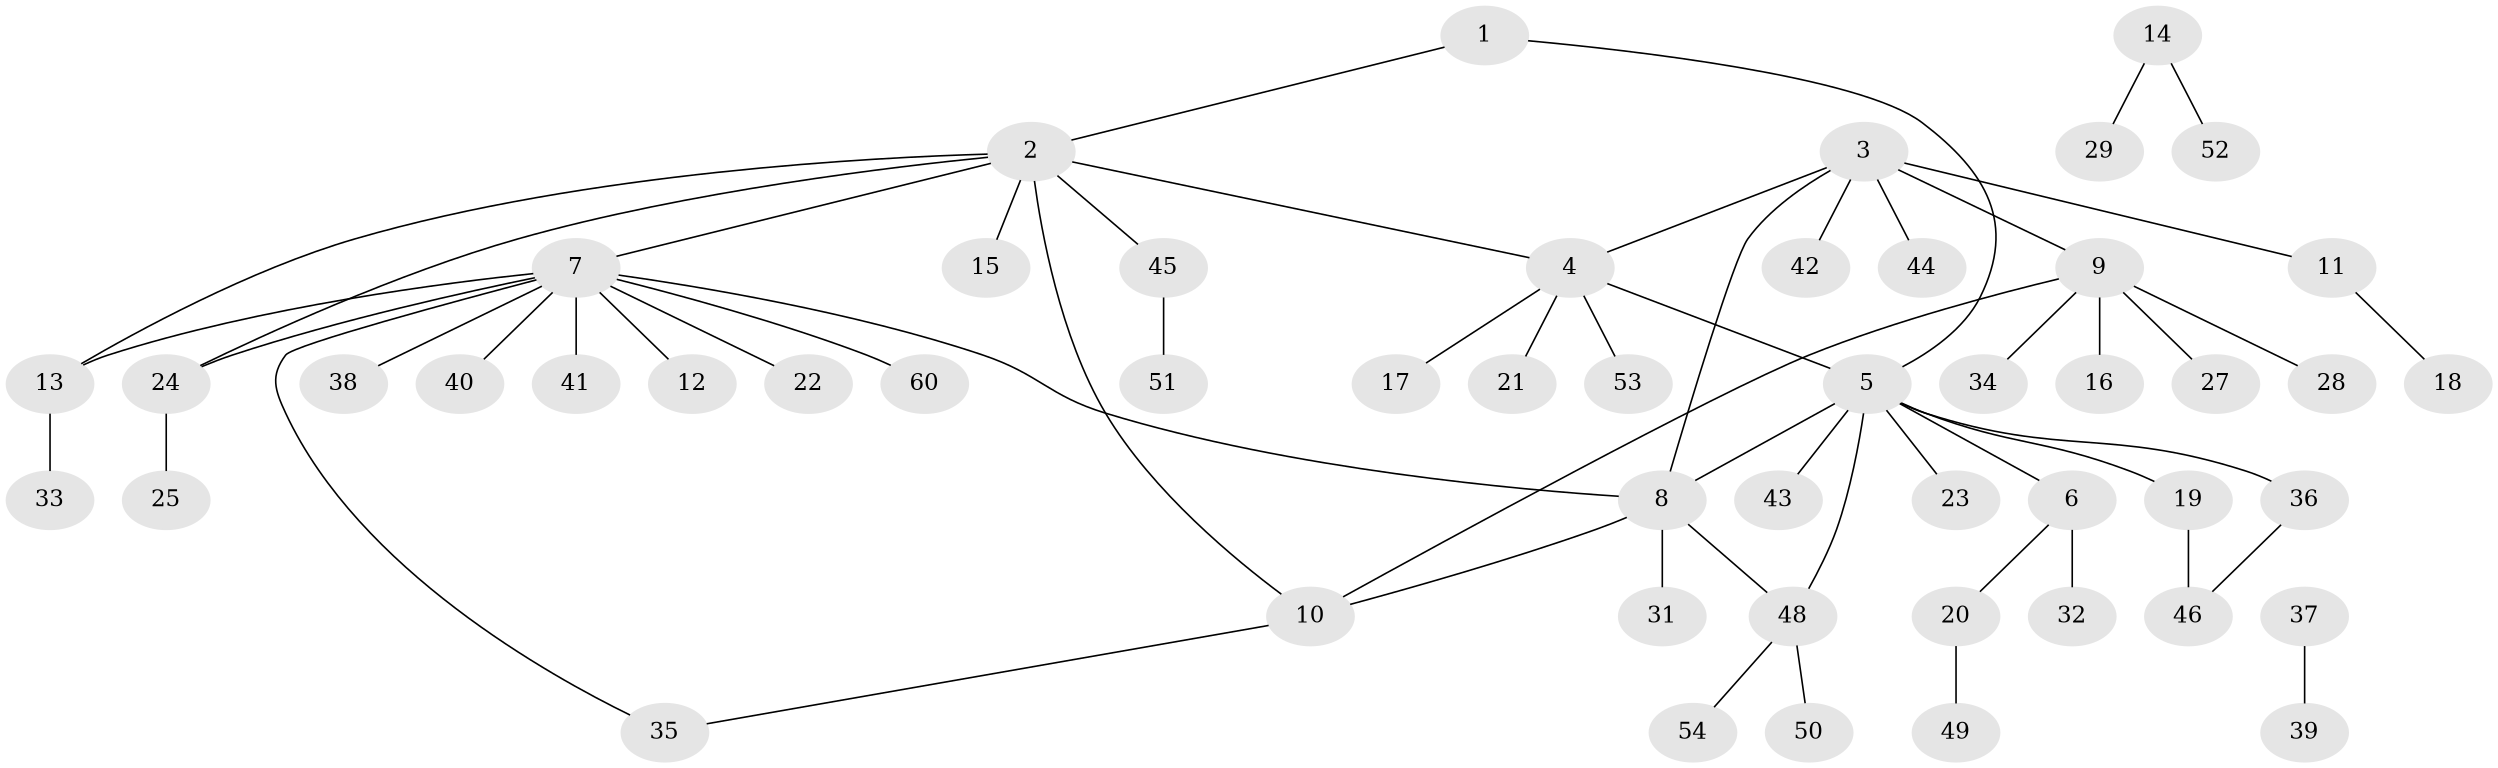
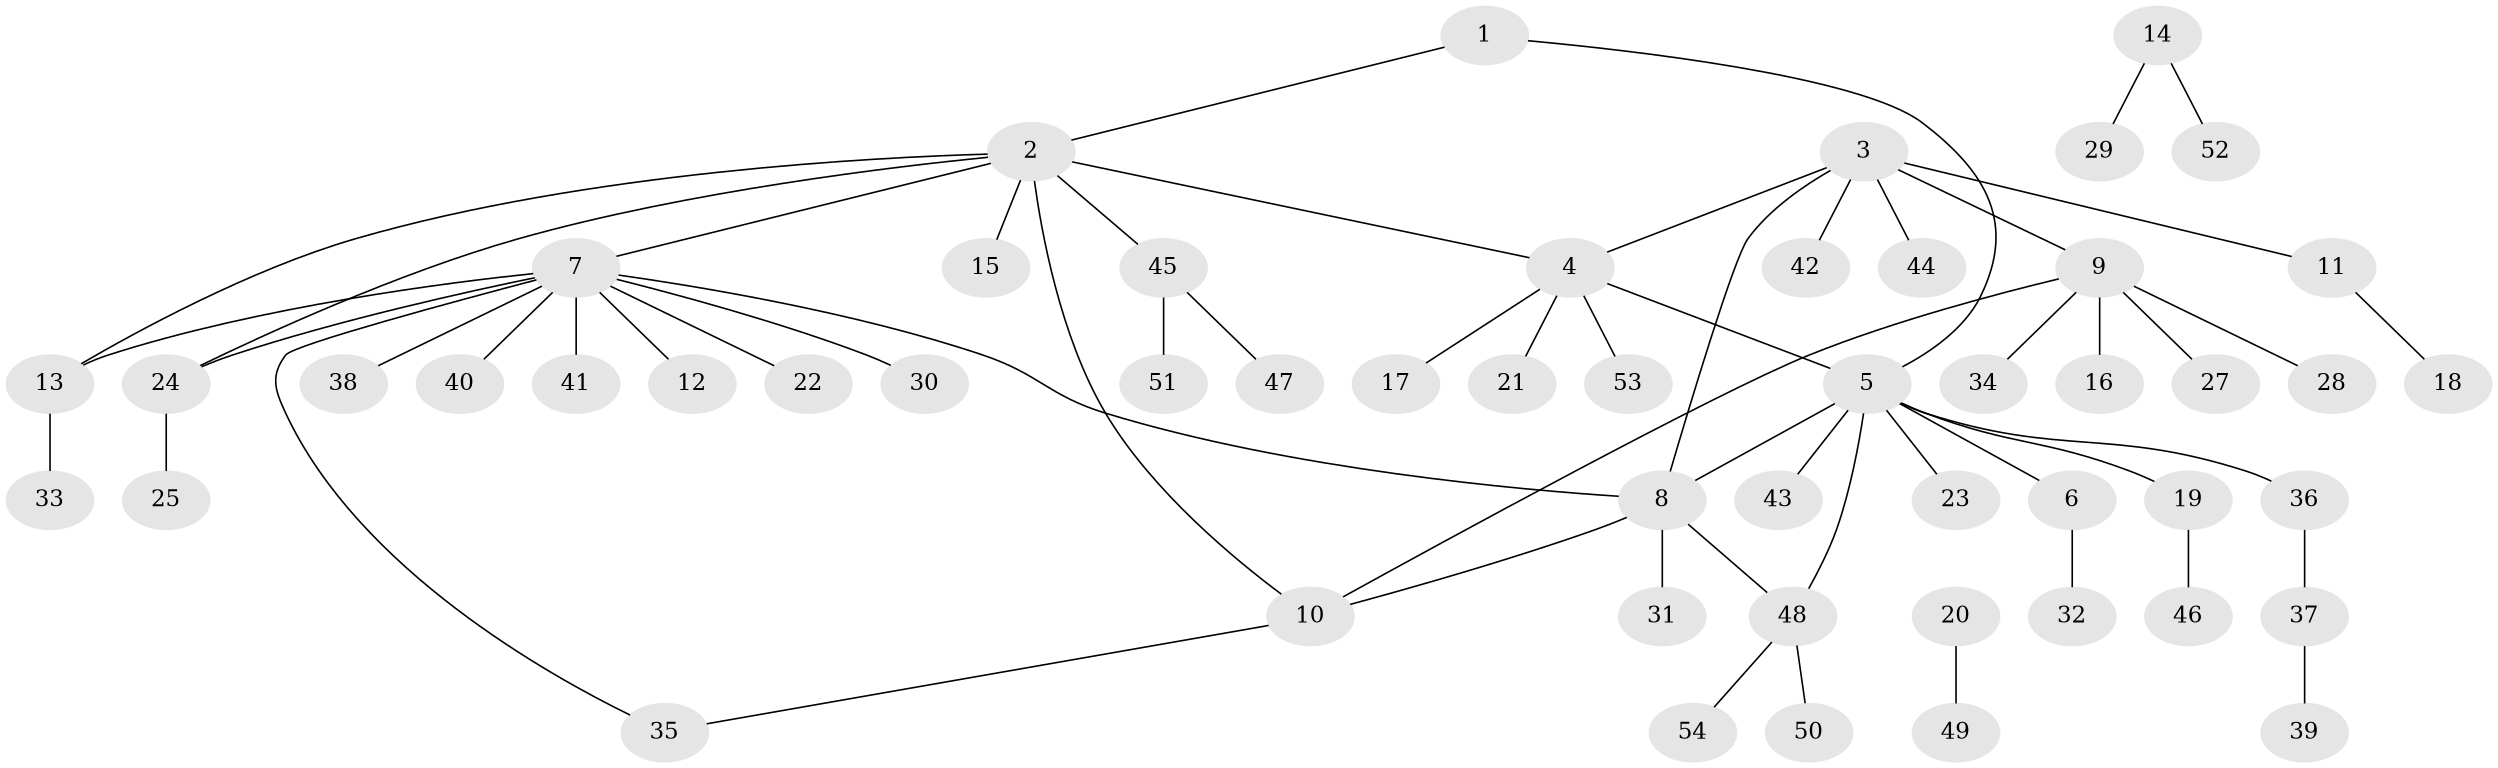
node "60": label "60" -> "30"
node "47": added
edge "6" -- "20": removed
edge "36" -- "46": now "36" -- "37"
